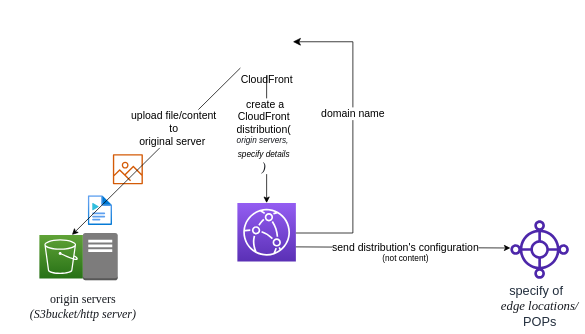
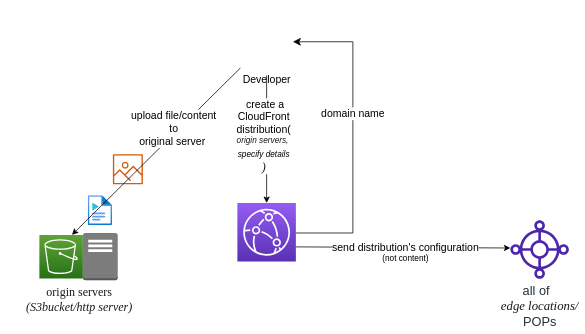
node "CloudFront": label "CloudFront" -> "Developer"
node "specify of edge locations/ POPs": label "specify of edge locations/ POPs" -> "all of edge locations/ POPs"
node "origin servers (S3bucket/http server)": moved (83, 306) -> (79, 299)
